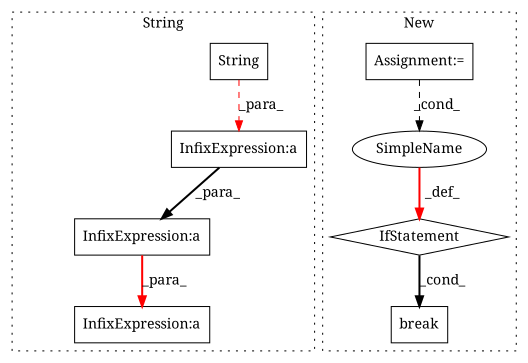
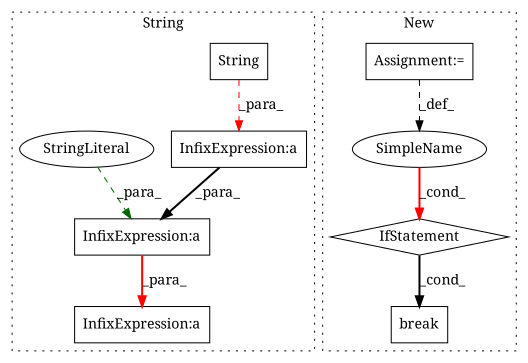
edge "Assignment:=" -> "SimpleName": label "_cond_" -> "_def_"
node "StringLiteral": added
edge "SimpleName" -> "IfStatement": label "_def_" -> "_cond_"
